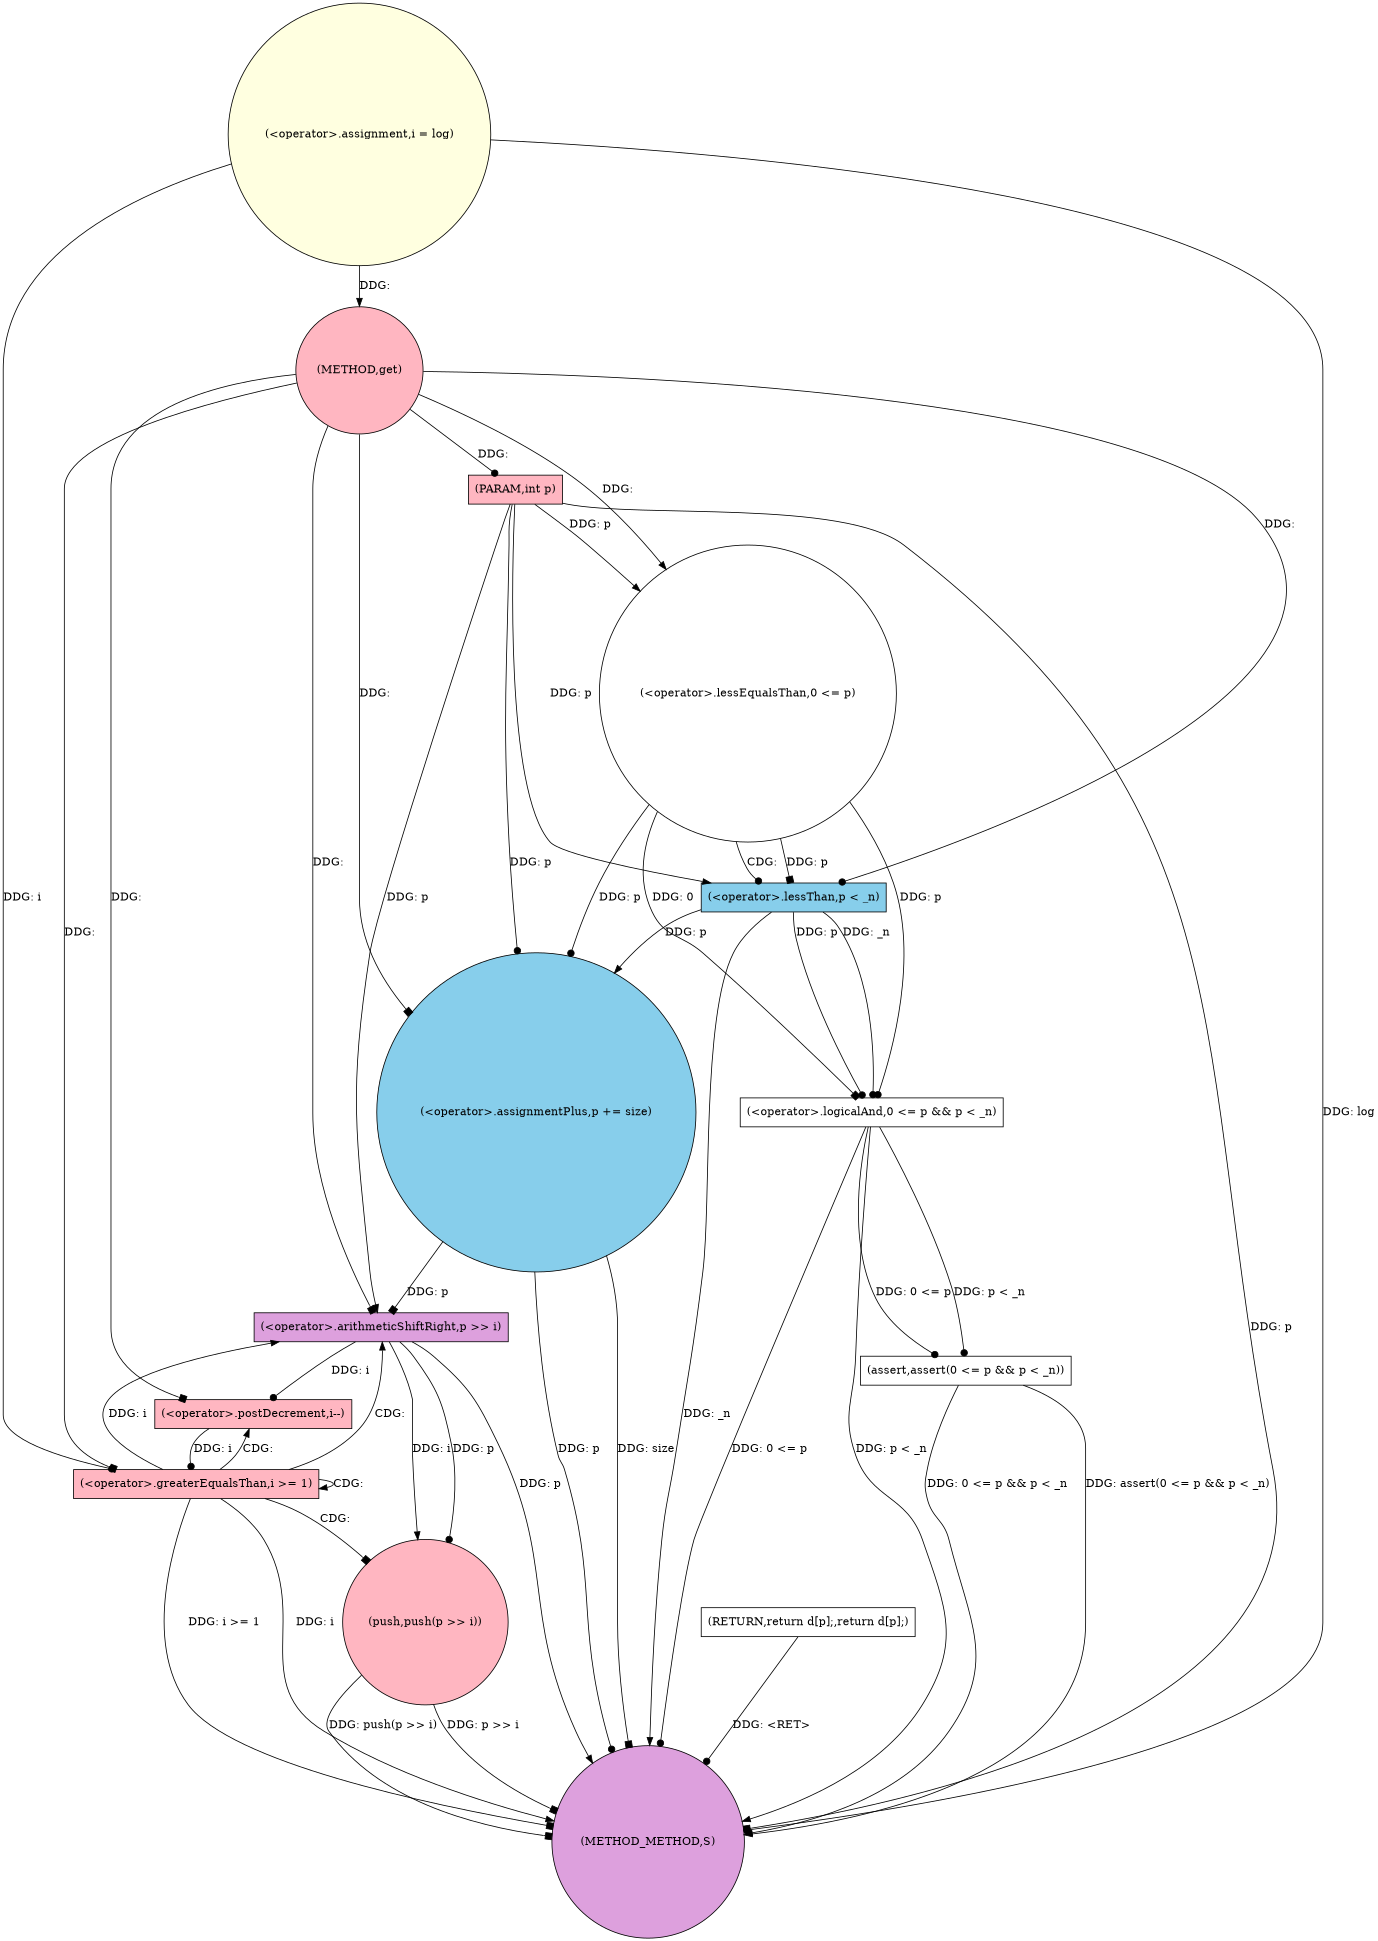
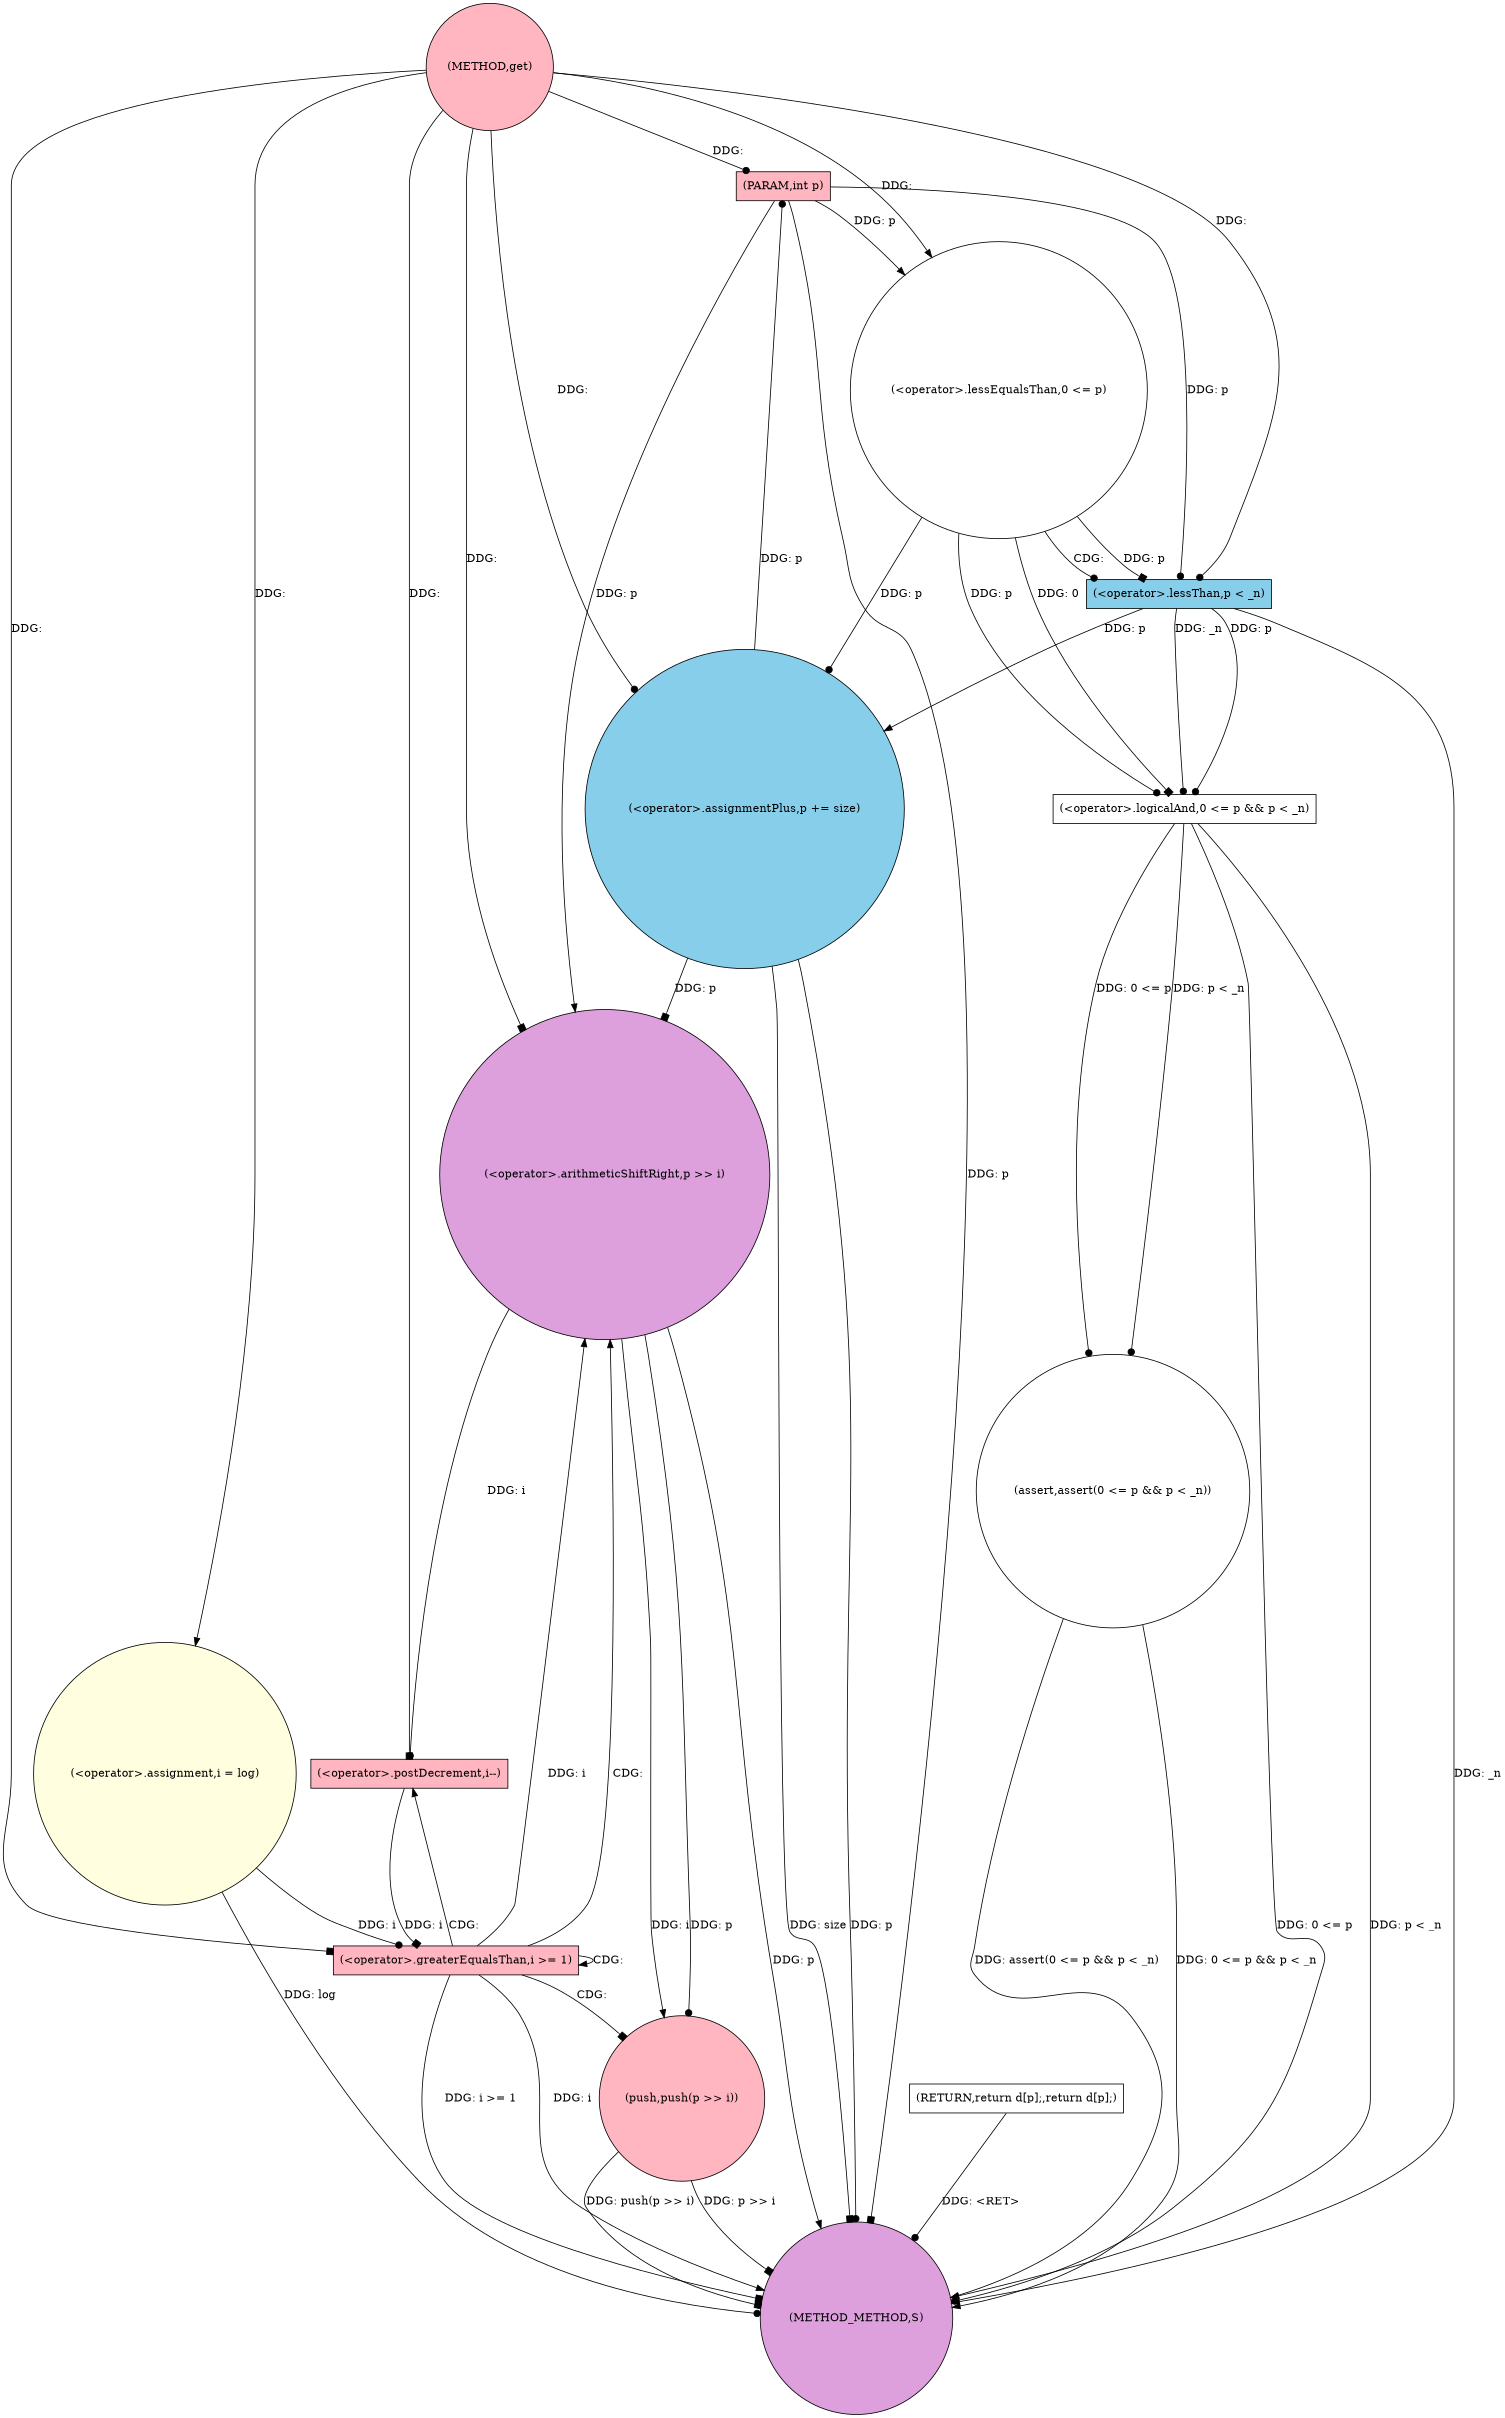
edge "(<operator>.assignment,i = log)" -> "(METHOD,get)": reversed
edge "(PARAM,int p)" -> "(<operator>.assignmentPlus,p += size)": reversed
edge "(METHOD,get)" -> "(<operator>.assignmentPlus,p += size)": arrowhead box -> dot
edge "(PARAM,int p)" -> "(<operator>.lessThan,p < _n)": arrowhead normal -> dot
node "(<operator>.arithmeticShiftRight,p >> i)": shape box -> circle
node "(assert,assert(0 <= p && p < _n))": shape box -> circle
edge "(<operator>.postDecrement,i--)" -> "(<operator>.greaterEqualsThan,i >= 1)": arrowhead dot -> box
